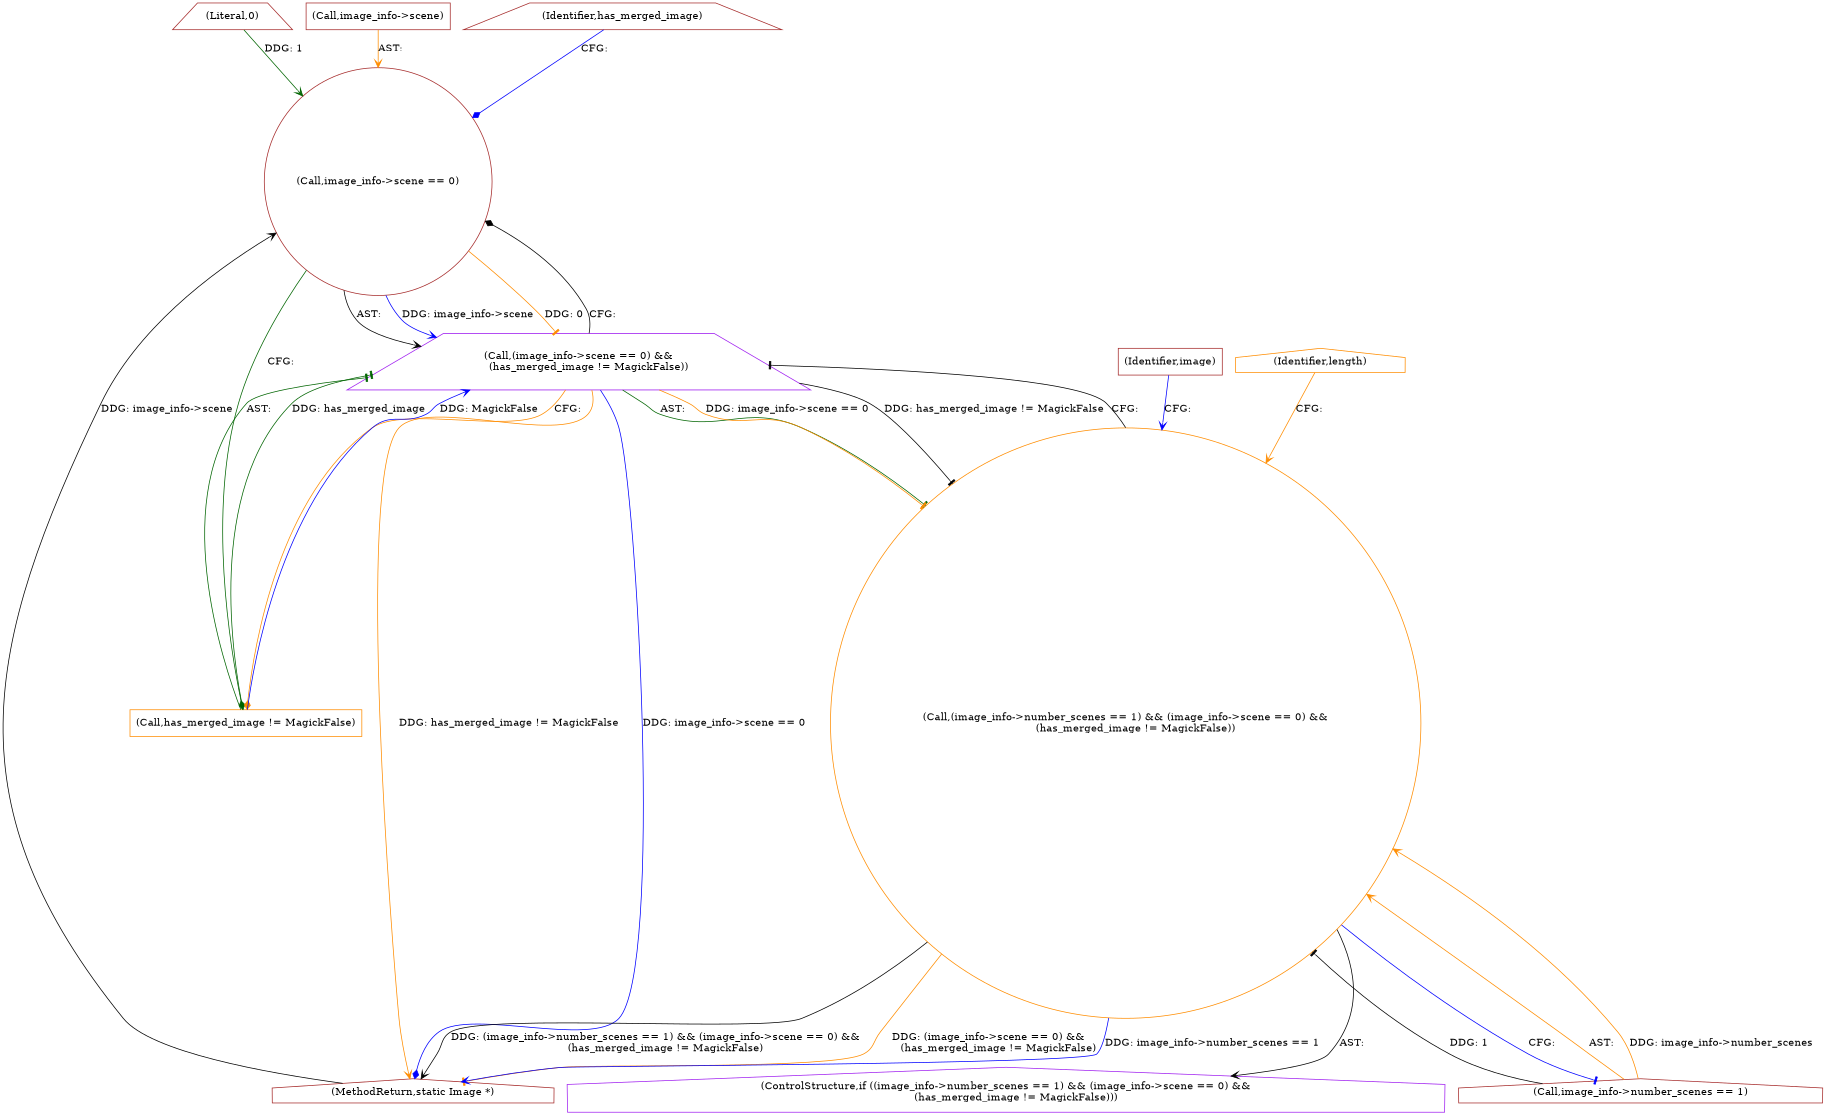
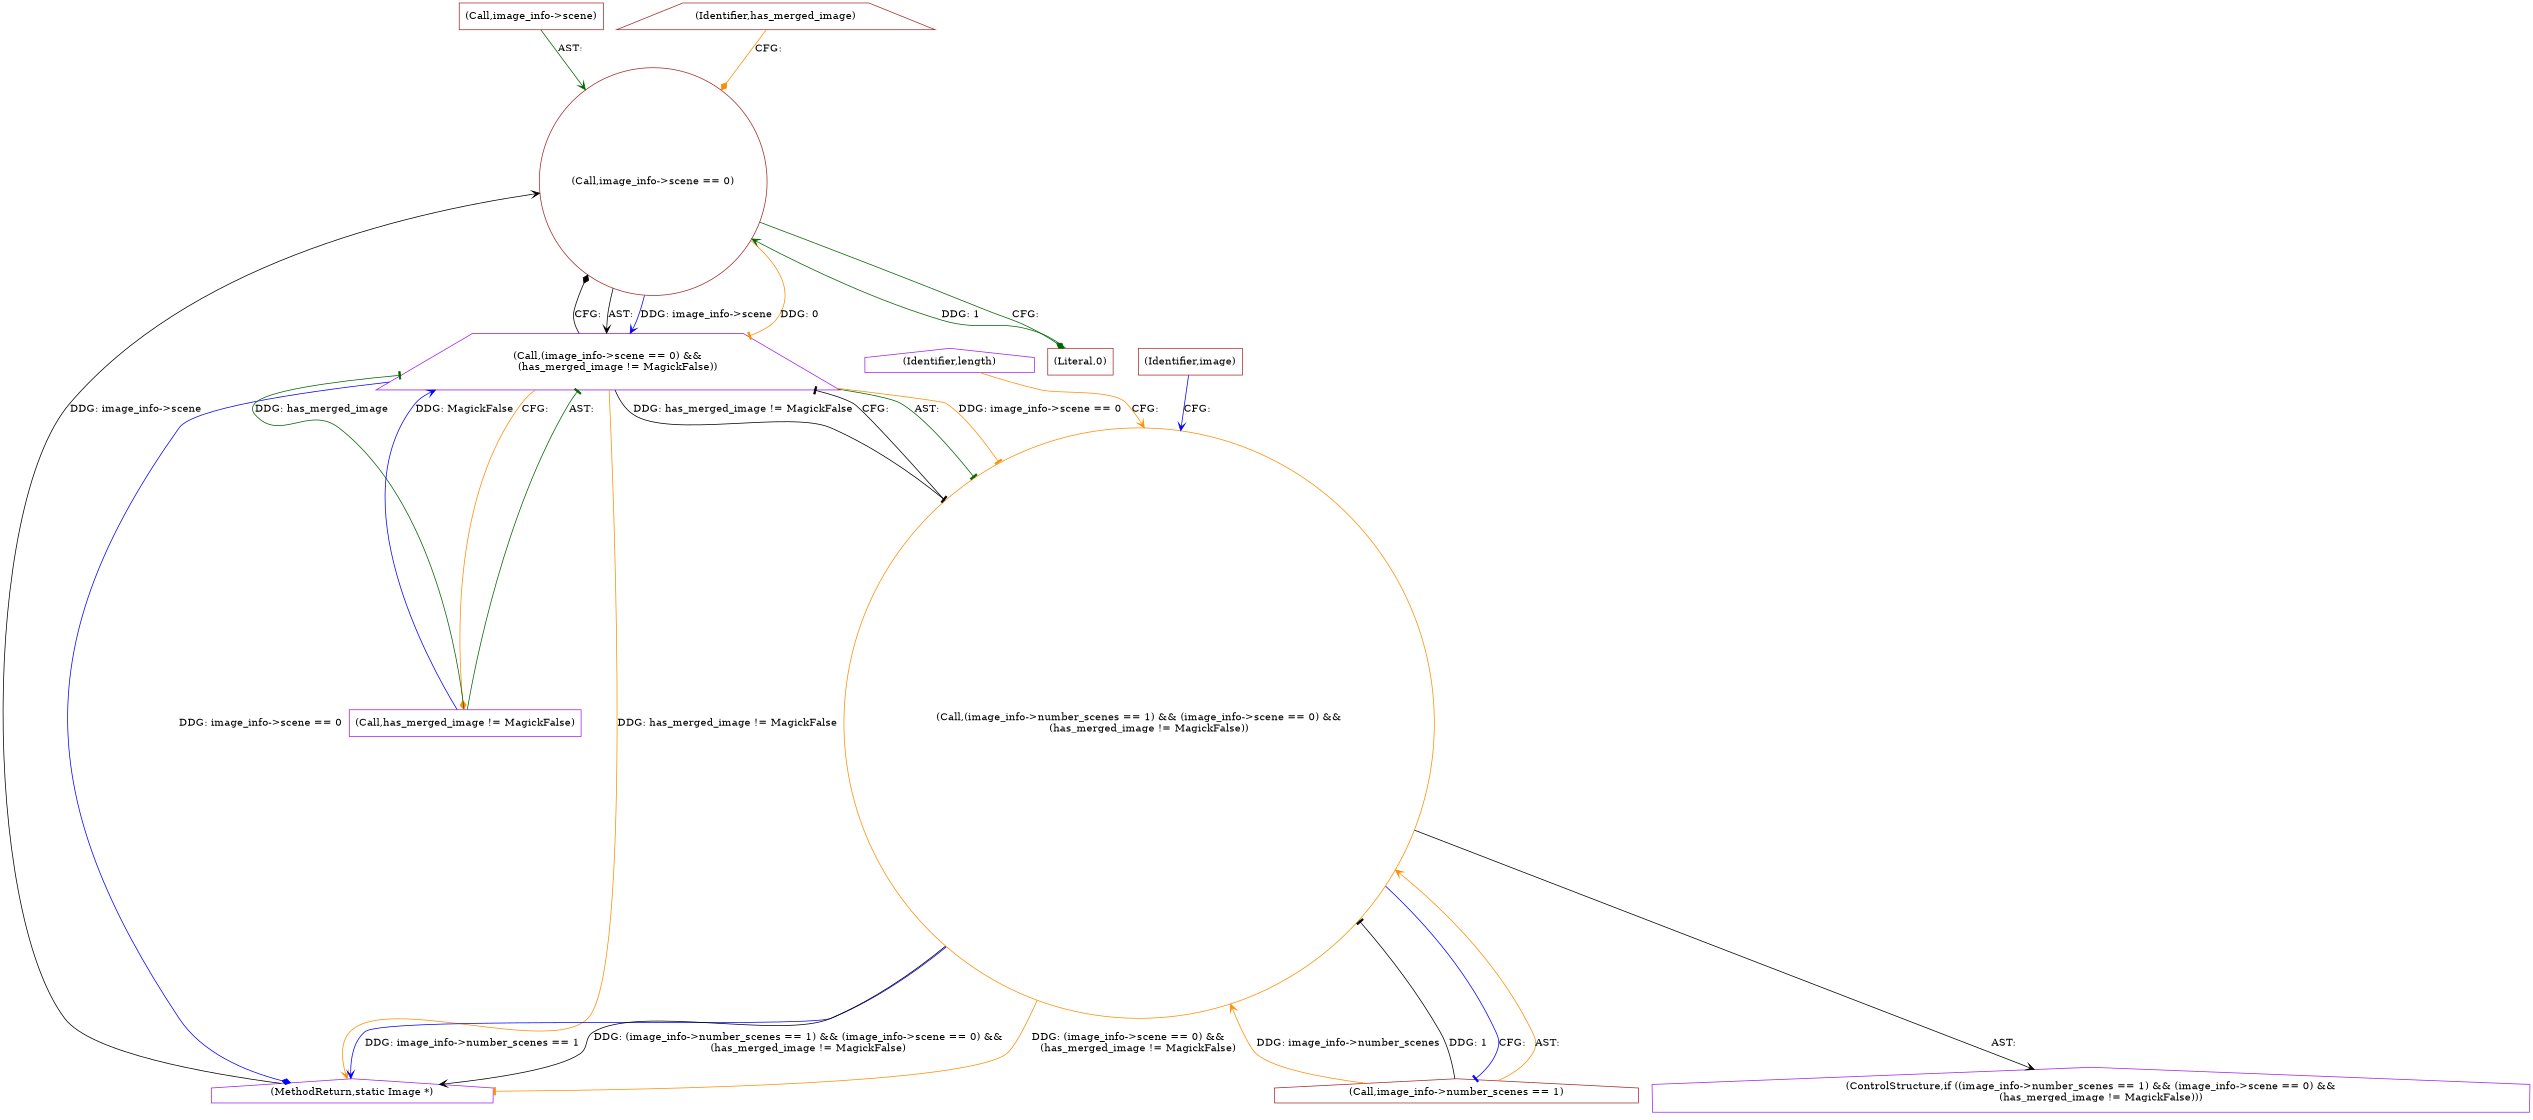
node "(Literal,0)": shape trapezium -> box
edge "(Call,image_info->scene)" -> "(Call,image_info->scene == 0)": color darkorange -> darkgreen
edge "(Identifier,has_merged_image)" -> "(Call,image_info->scene == 0)": color blue -> darkorange
node "(Identifier,length)": color darkorange -> purple
edge "(Call,image_info->scene == 0)" -> "(Call,has_merged_image != MagickFalse)": now "(Call,image_info->scene == 0)" -> "(Literal,0)"
node "(Call,has_merged_image != MagickFalse)": color darkorange -> purple
node "(MethodReturn,static Image *)": color brown -> purple
